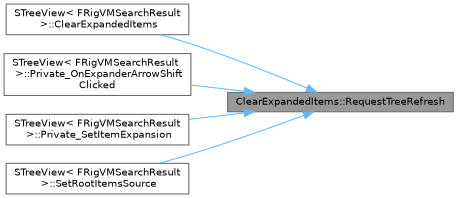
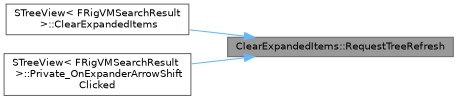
node "STreeView< FRigVMSearchResult >::Private_SetItemExpansion": removed
node "STreeView< FRigVMSearchResult >::SetRootItemsSource": removed
